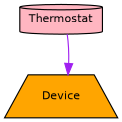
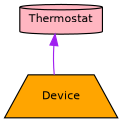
edge "Thermostat" -> "Device": reversed
